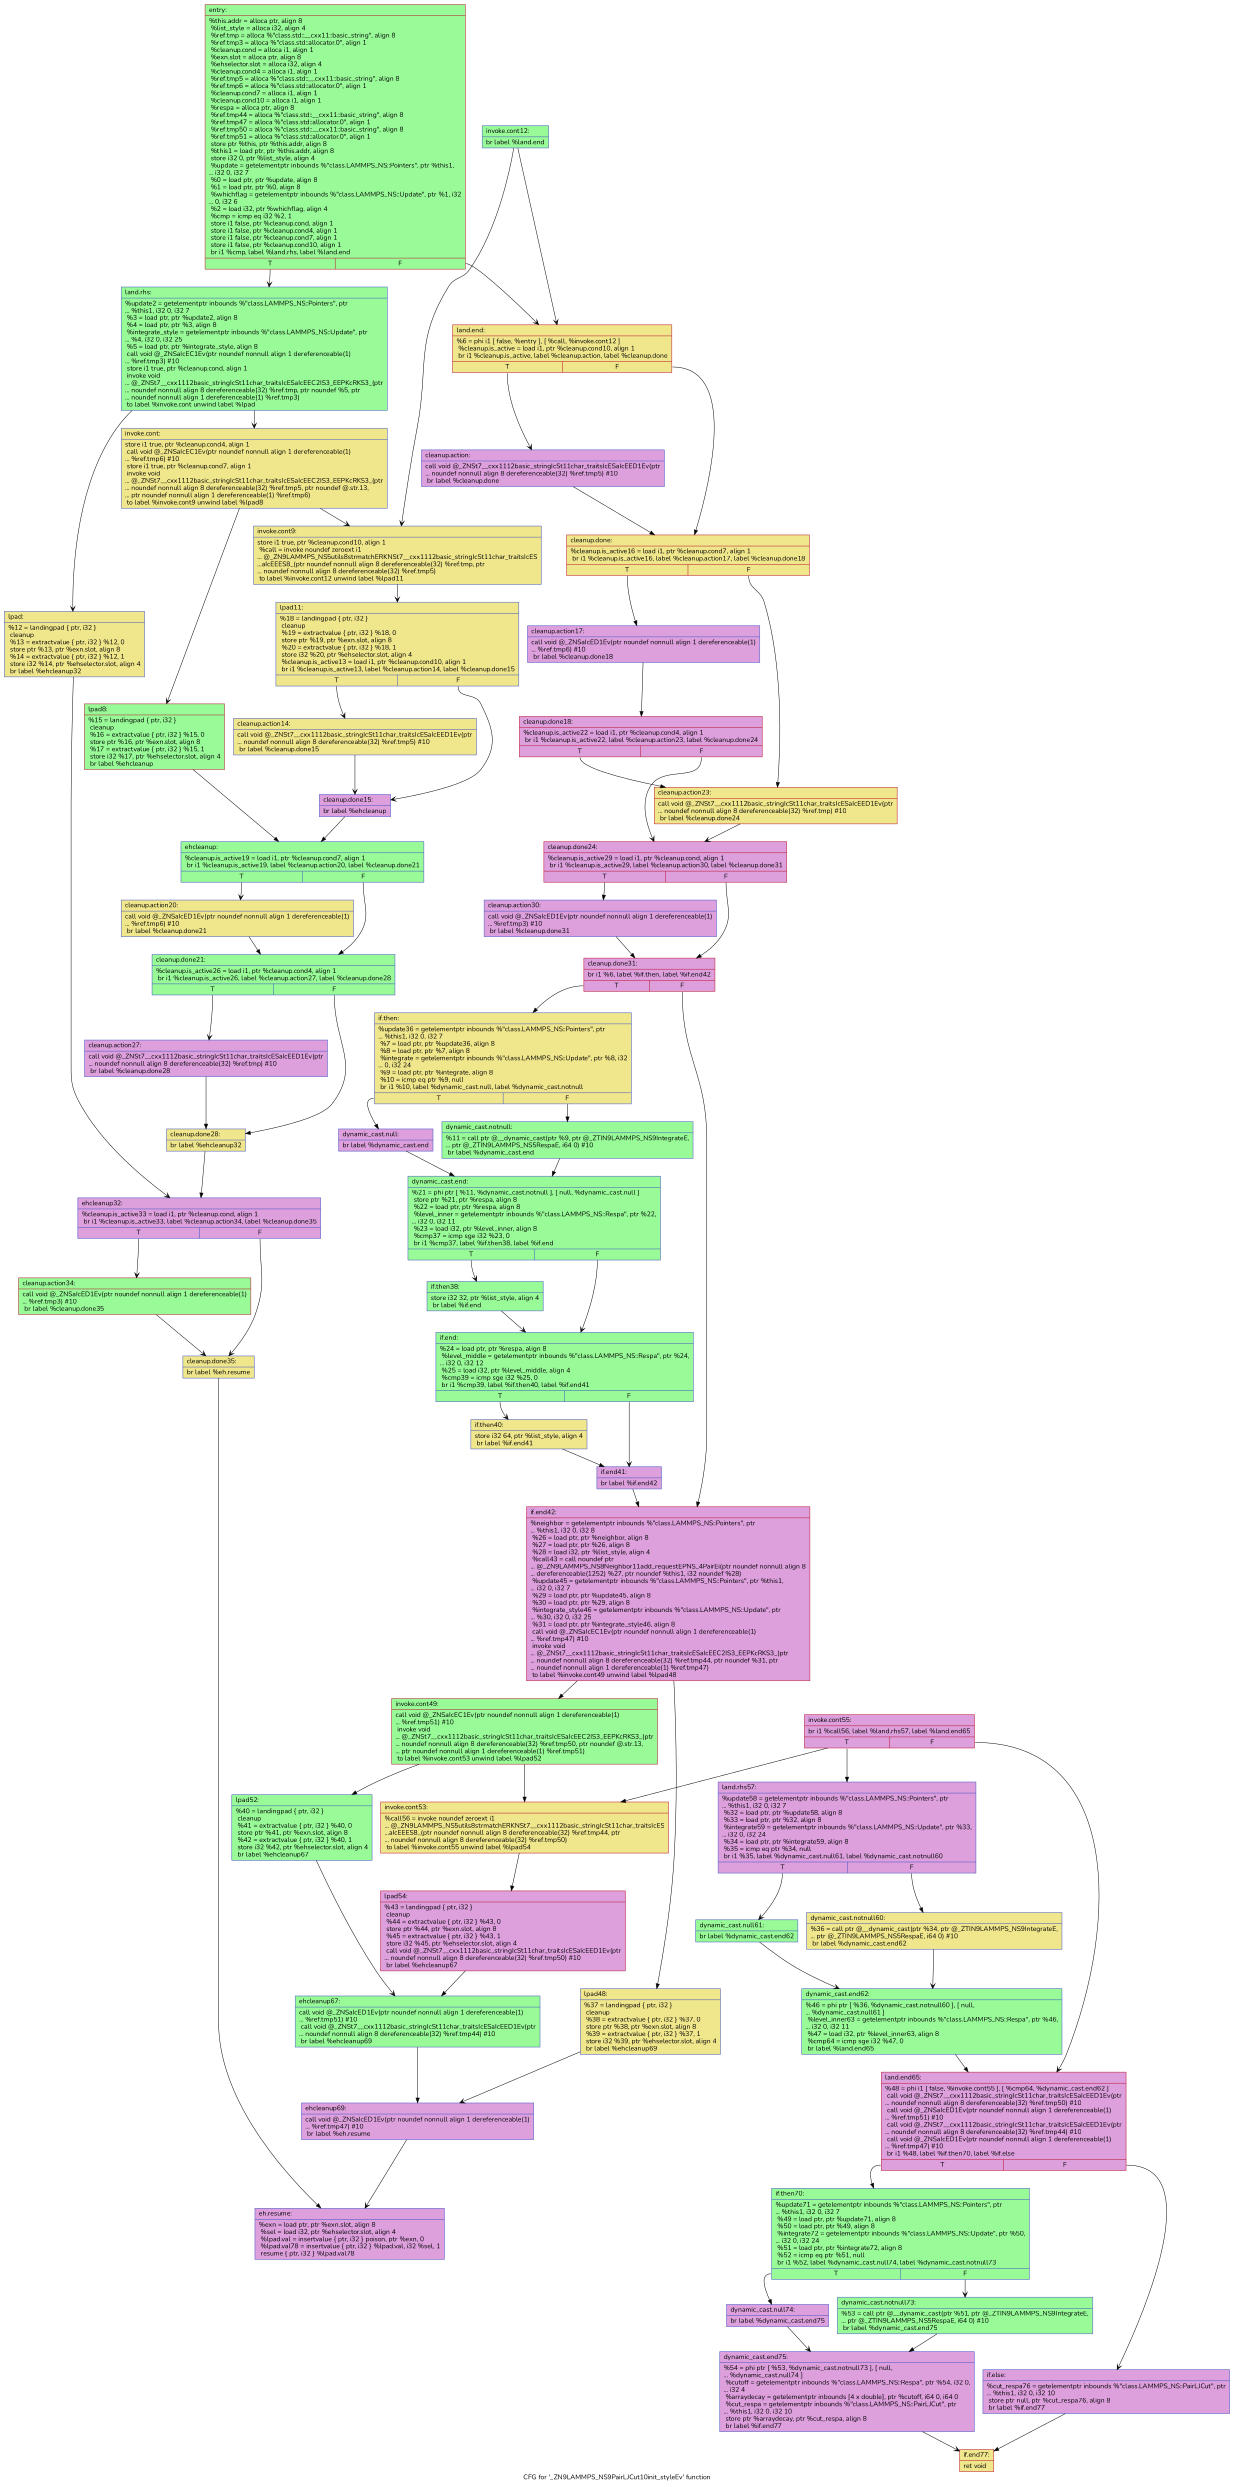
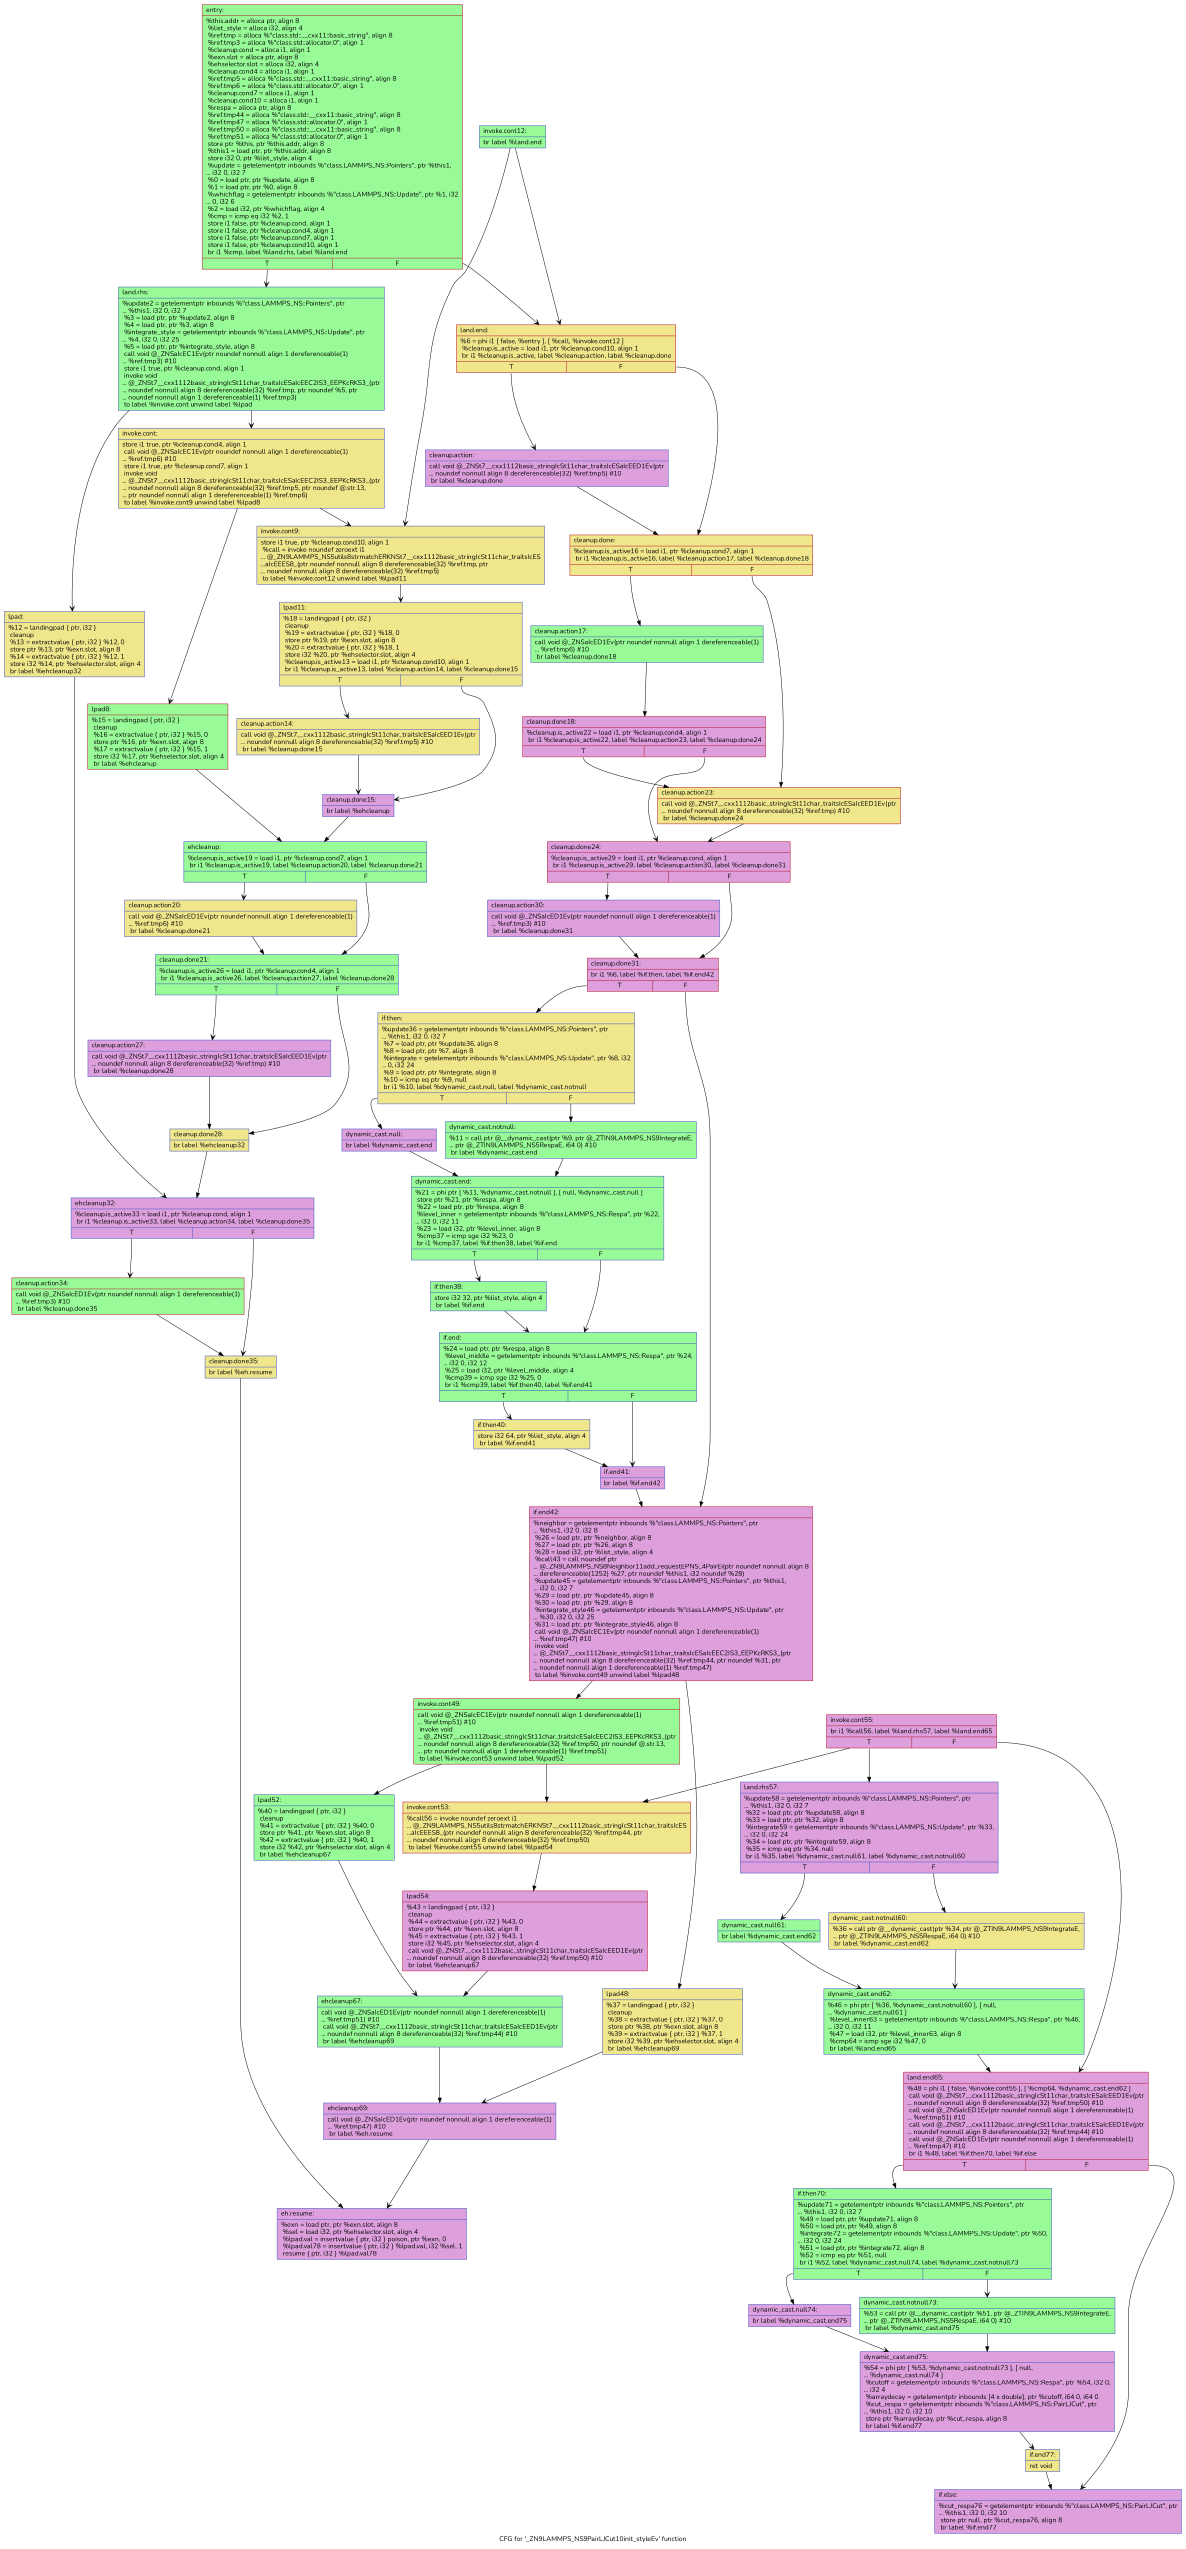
node "cleanup.action17:": fillcolor plum -> palegreen
edge "cleanup.action34:" -> "cleanup.done35:": arrowhead vee -> normal
edge "if.else:" -> "if.end77:": reversed
node "if.end77:": color #b70d28ff -> #3d50c3ff
